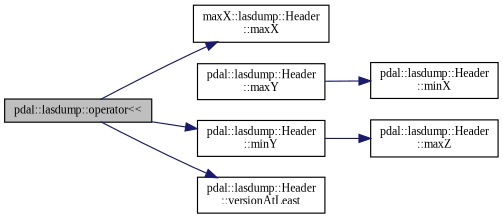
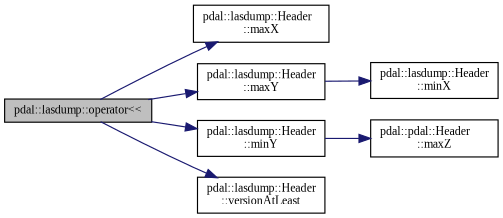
node "maxX::lasdump::Header ::maxX": label "maxX::lasdump::Header ::maxX" -> "pdal::lasdump::Header ::maxX"
edge "pdal::lasdump::operator<<" -> "pdal::lasdump::Header ::maxY": added
node "pdal::lasdump::Header ::maxZ": label "pdal::lasdump::Header ::maxZ" -> "pdal::pdal::Header ::maxZ"
